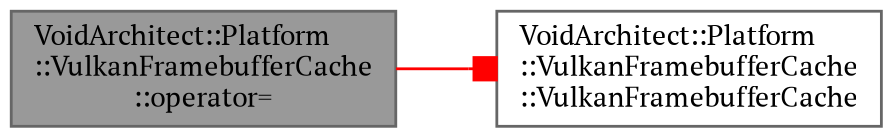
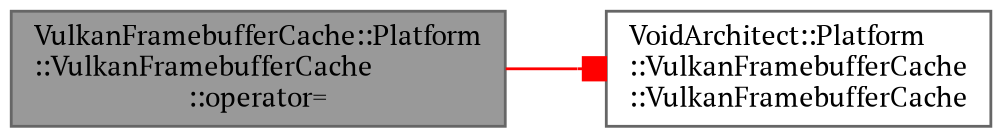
node "VoidArchitect::Platform ::VulkanFramebufferCache ::operator=": label "VoidArchitect::Platform ::VulkanFramebufferCache ::operator=" -> "VulkanFramebufferCache::Platform ::VulkanFramebufferCache ::operator="
